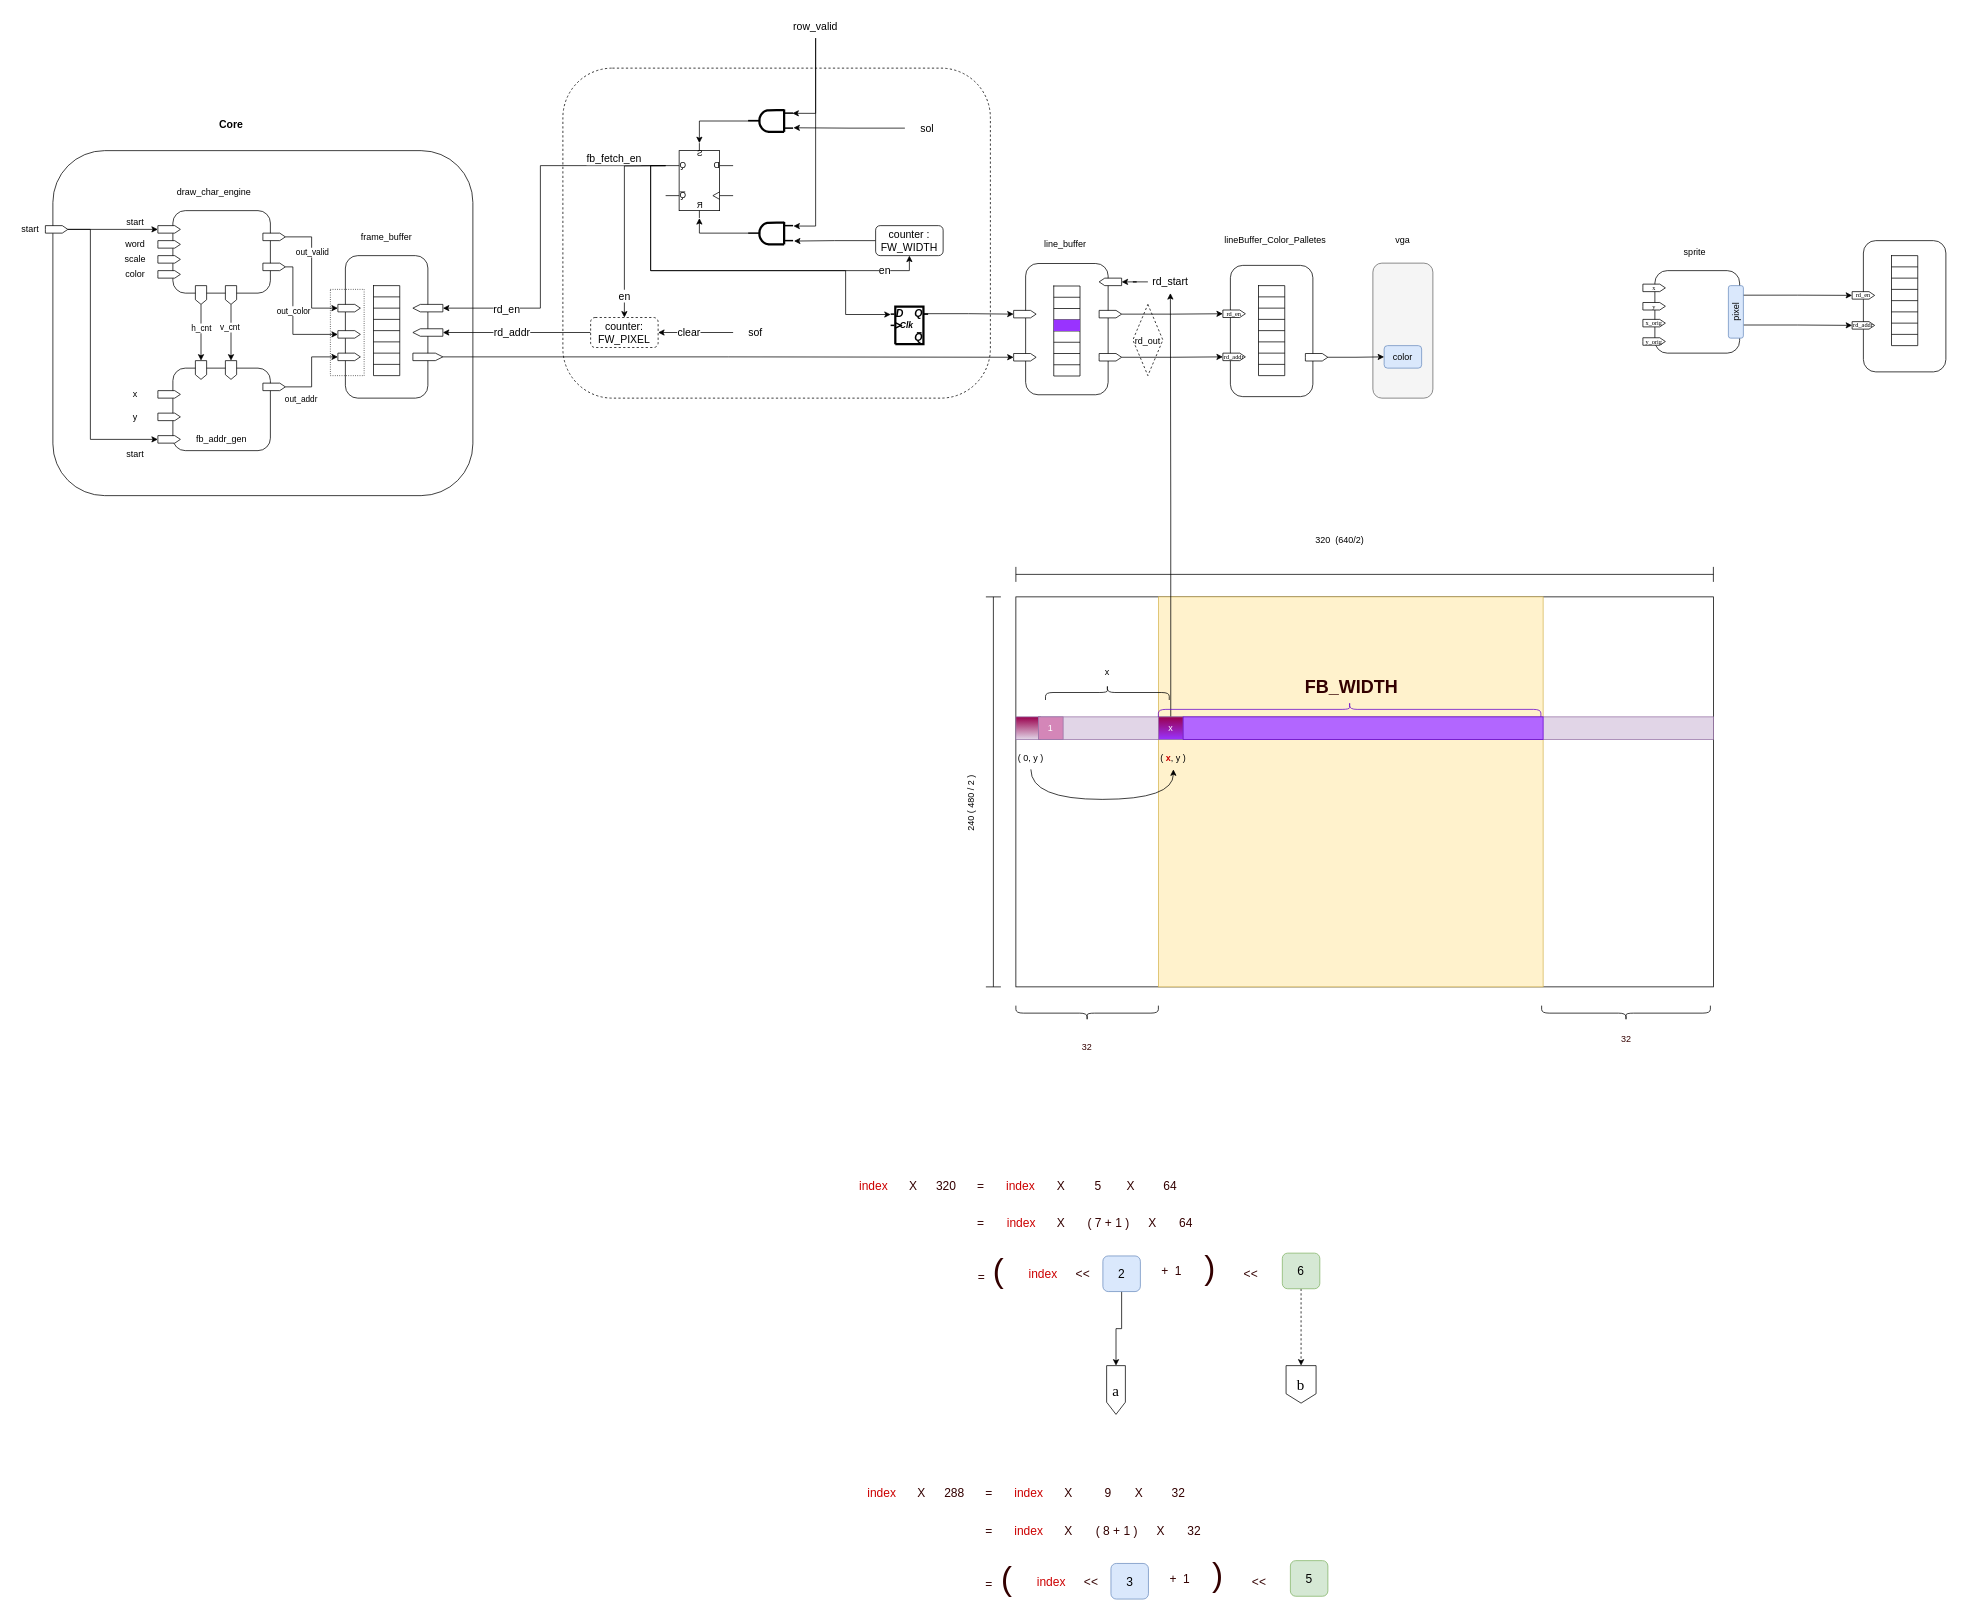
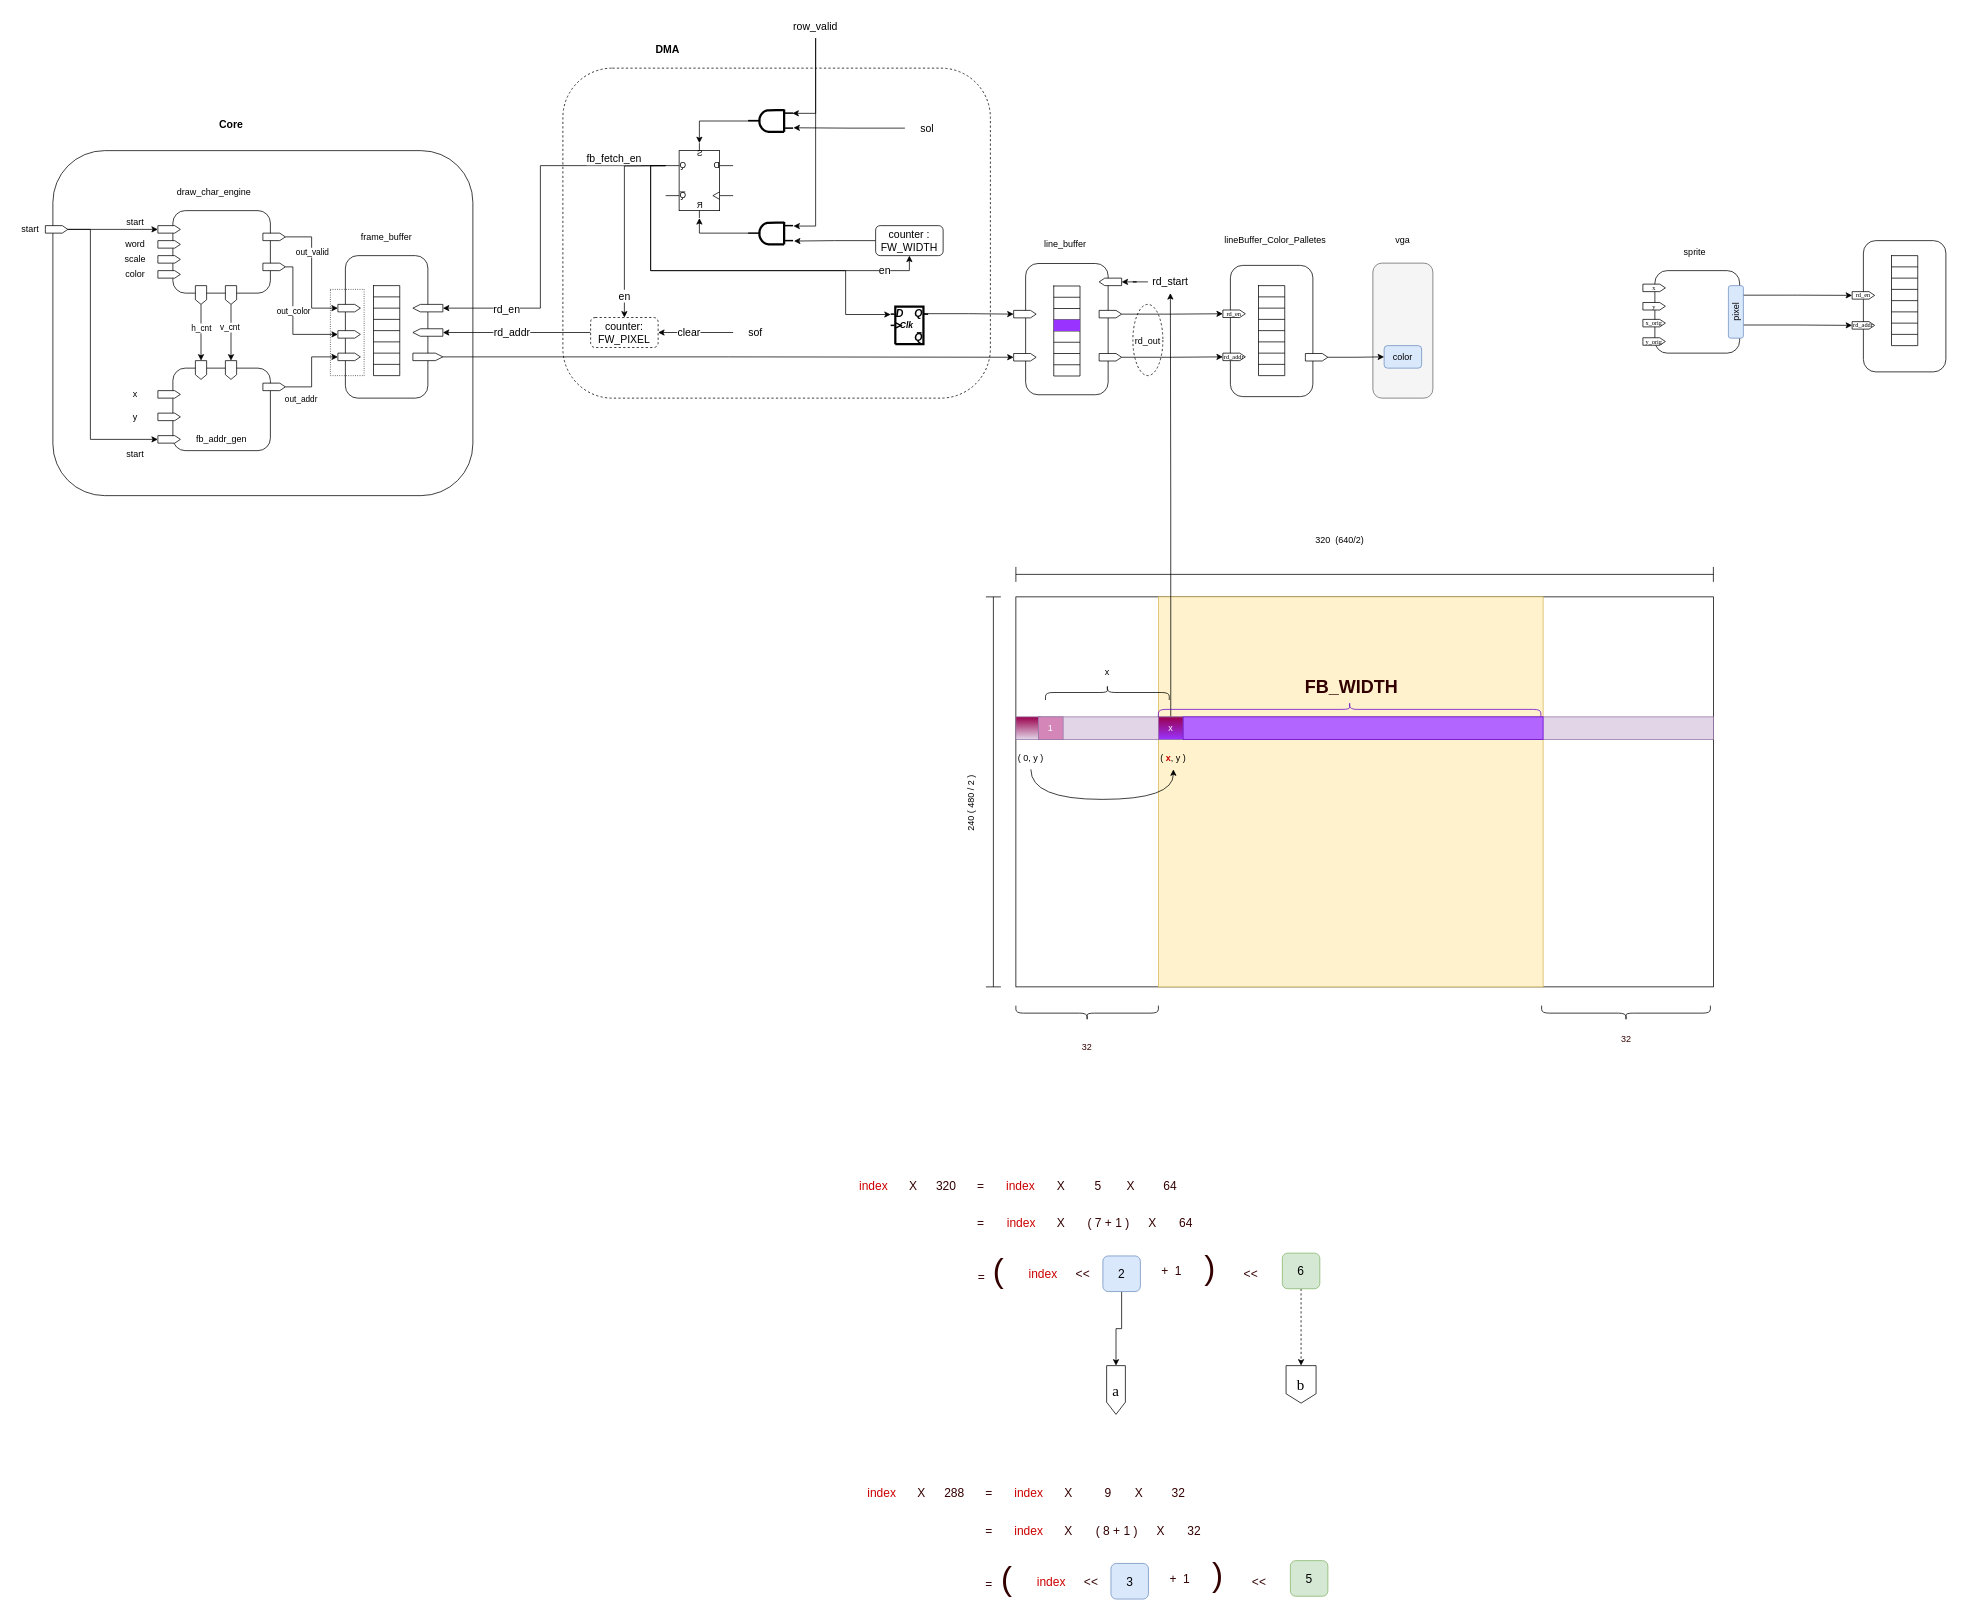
node "DMA": added
node "rd_out": shape diamond -> ellipse
